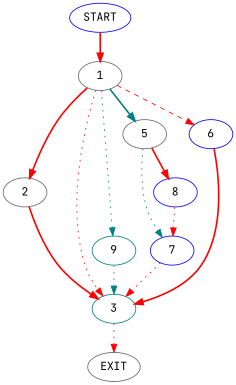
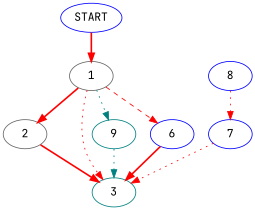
node "5": removed
node "EXIT": removed
